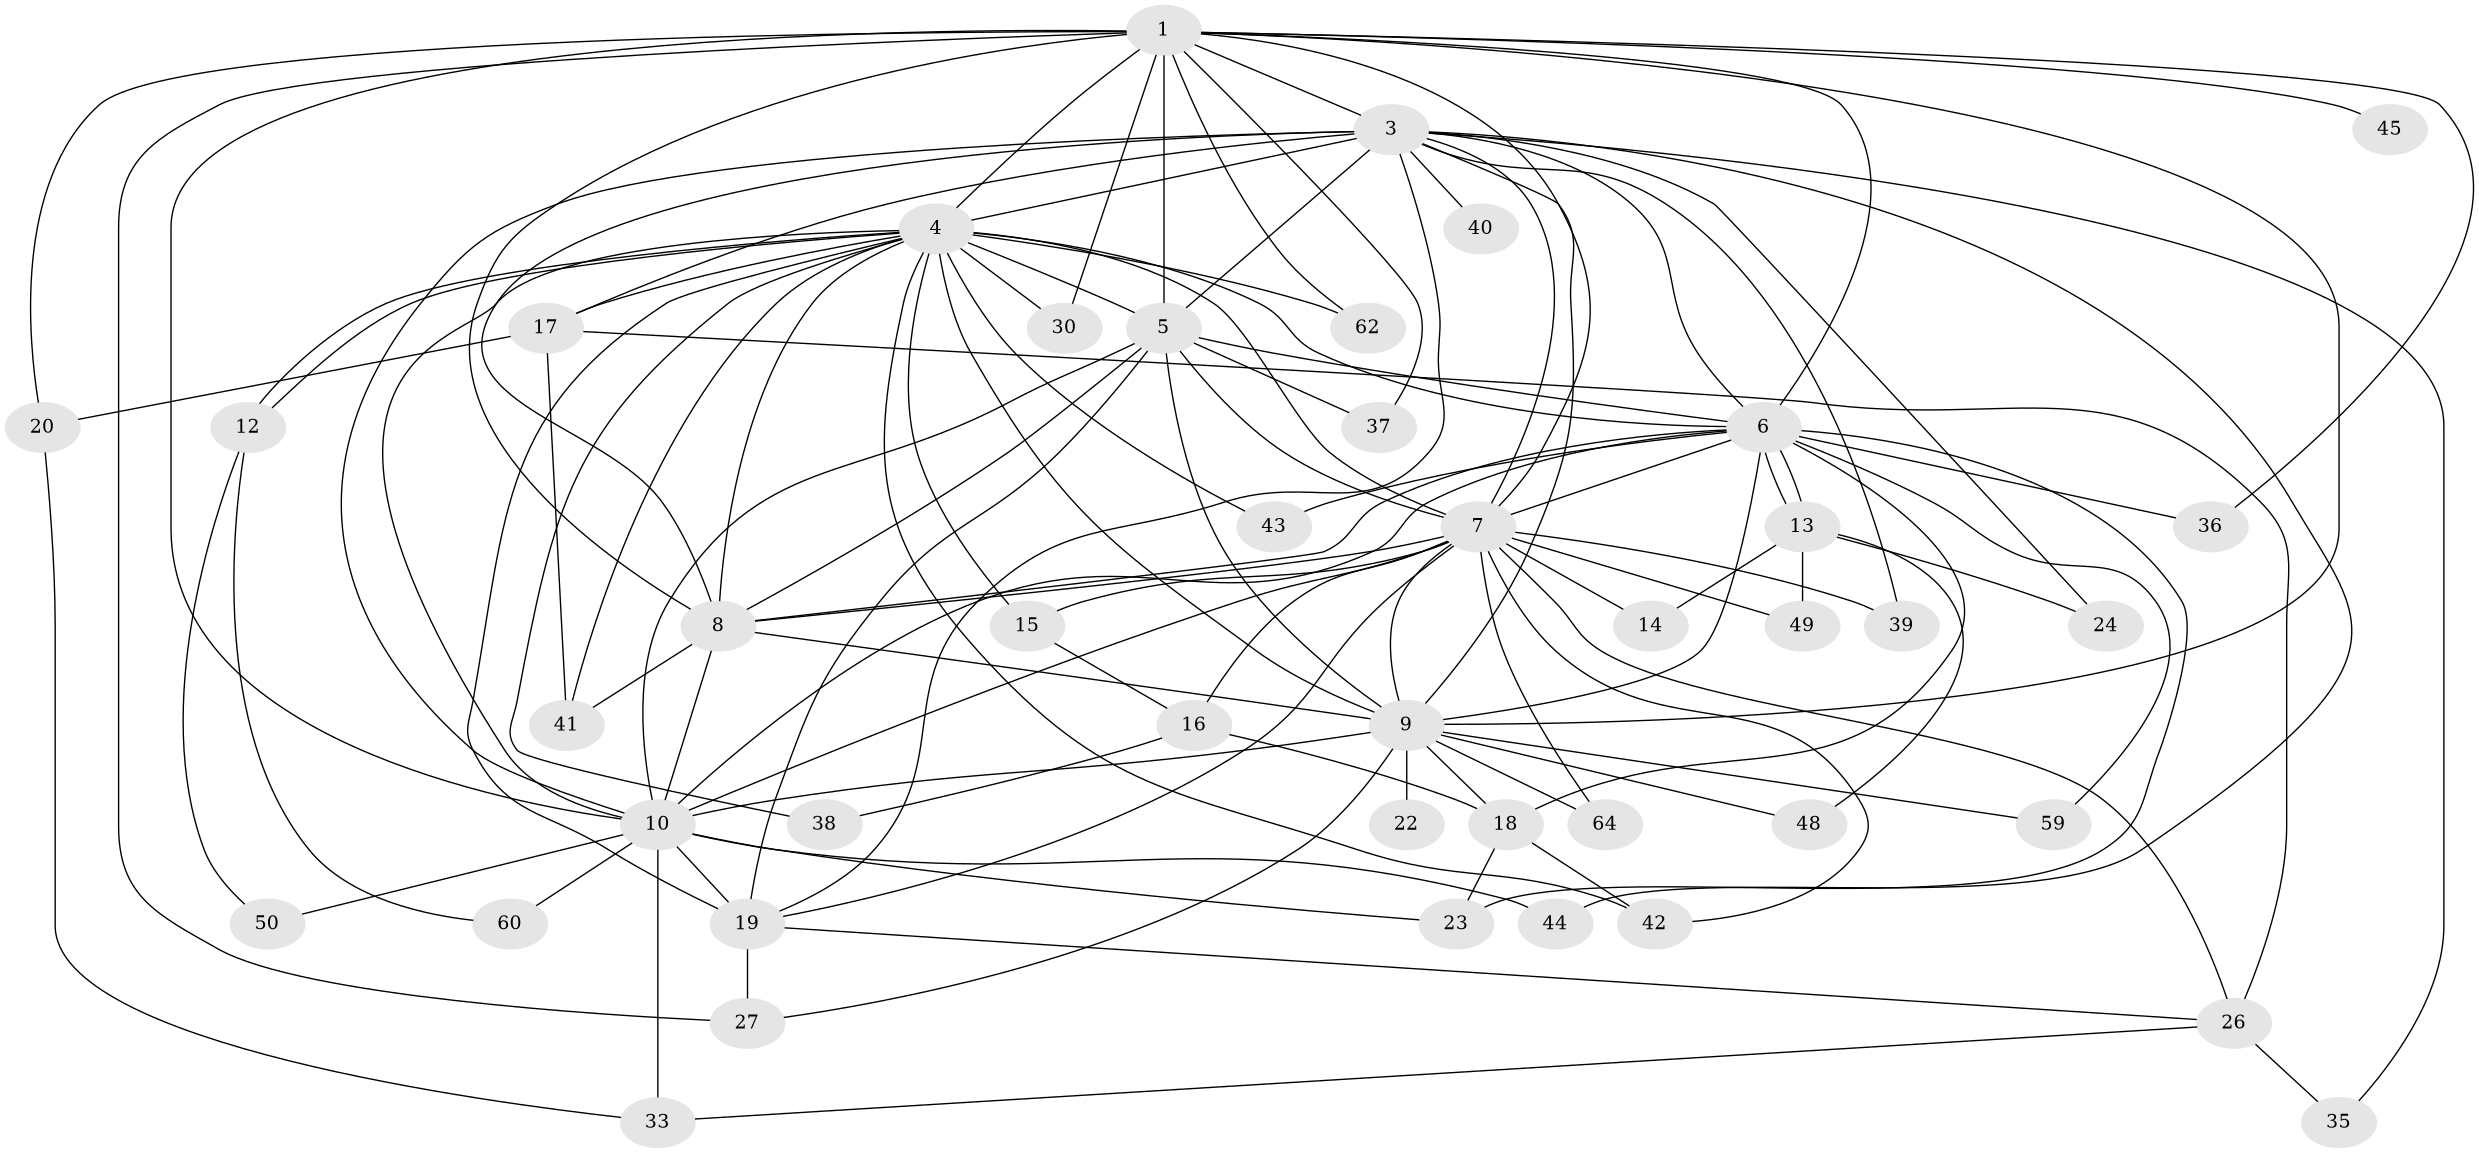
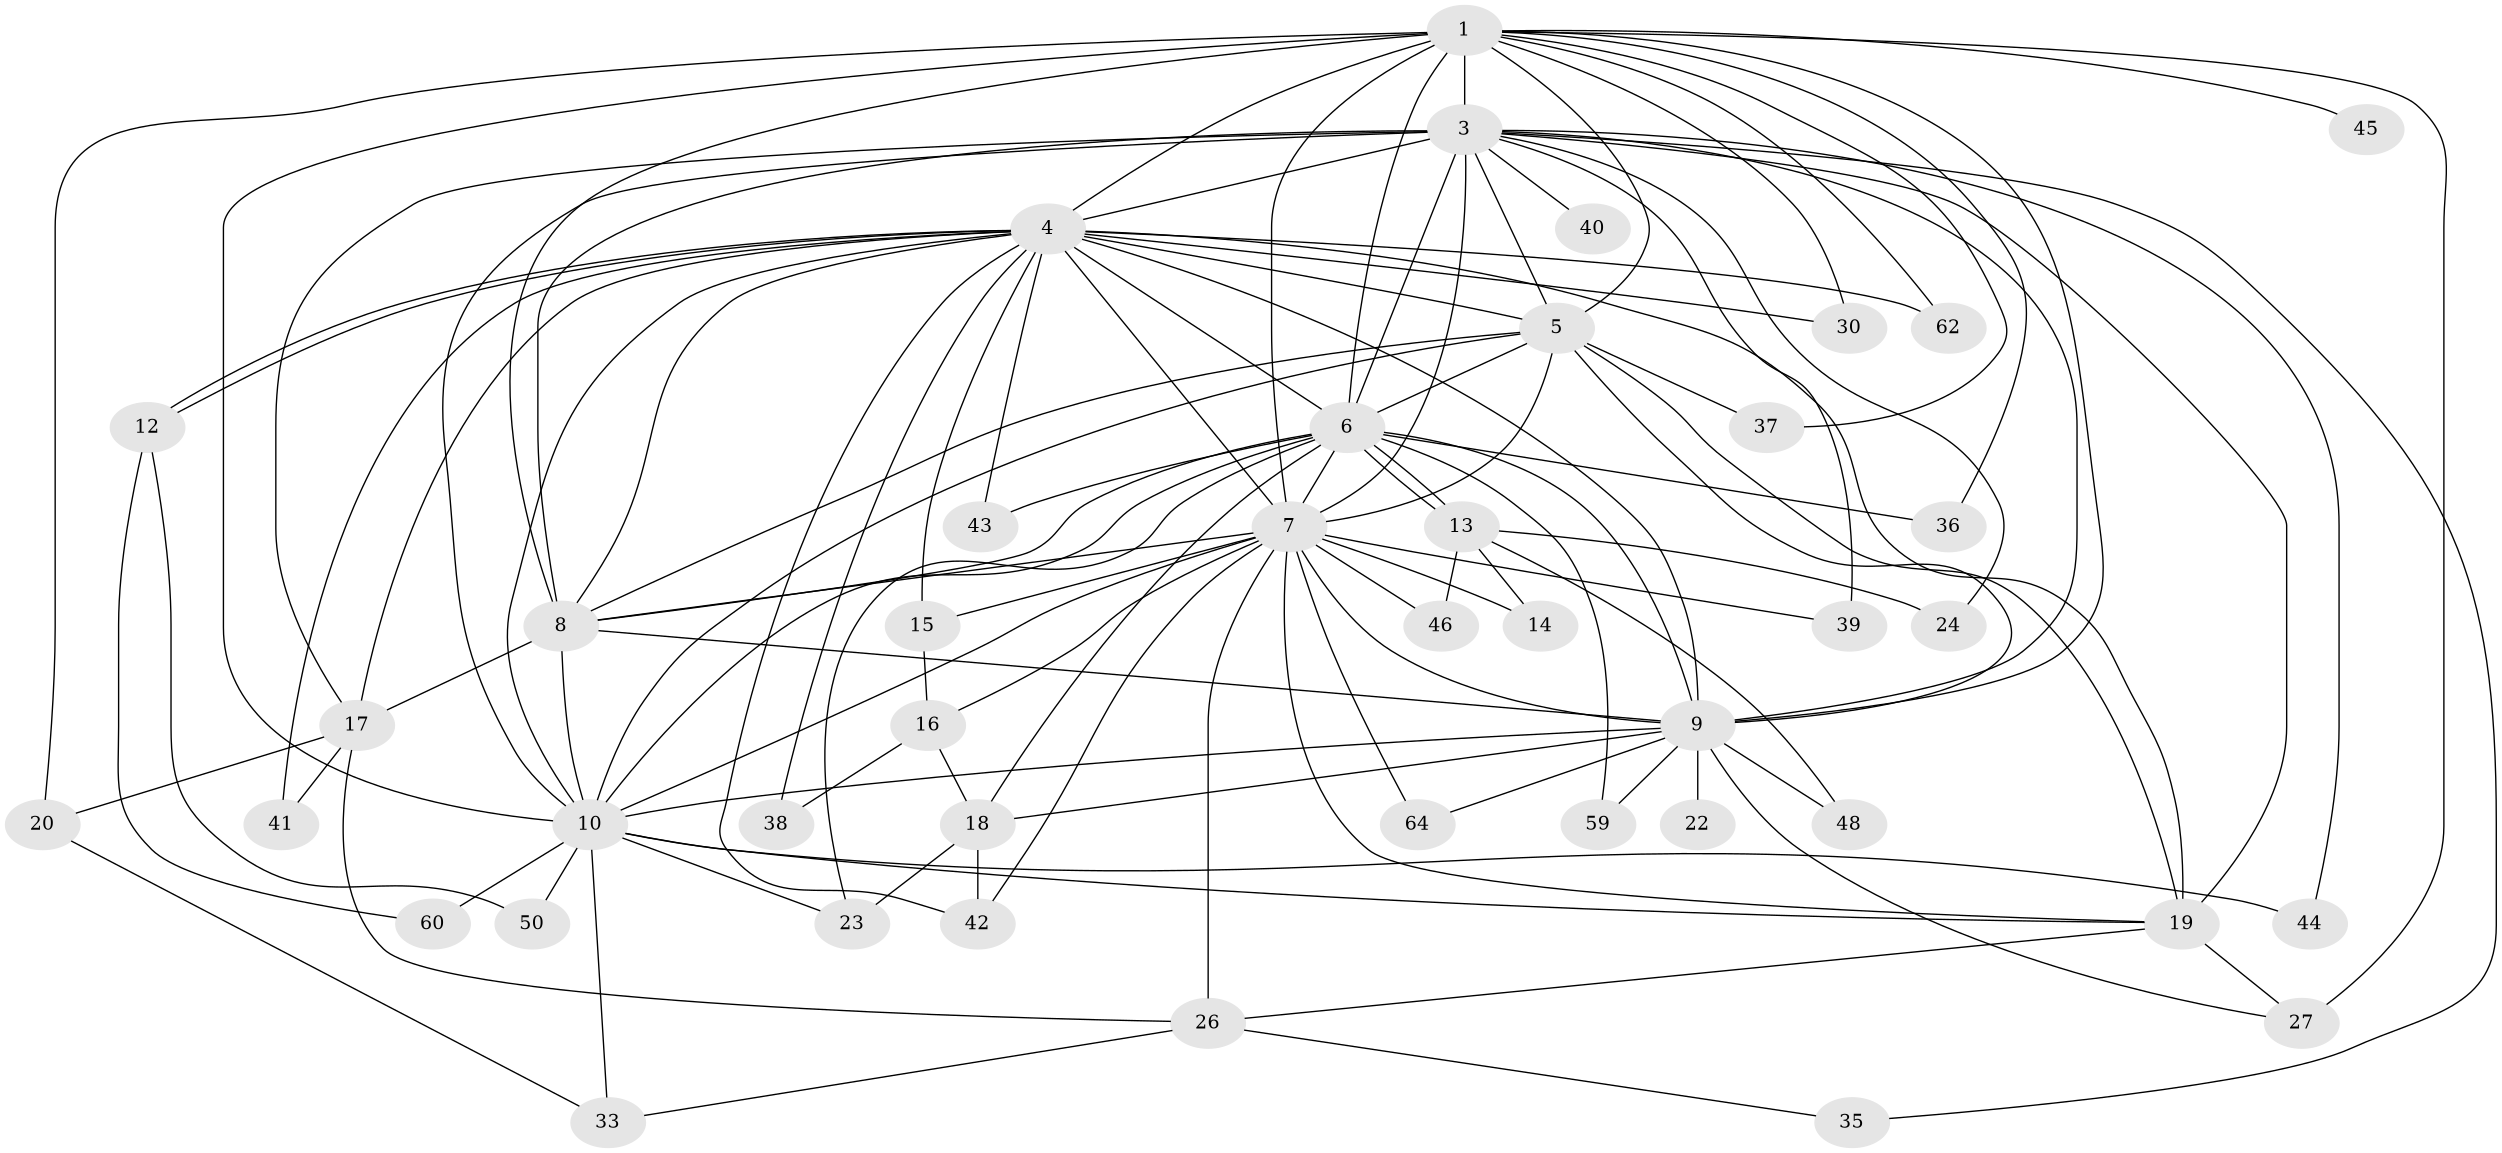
node "49": label "49" -> "46"
edge "8" -- "41": now "8" -- "17"
